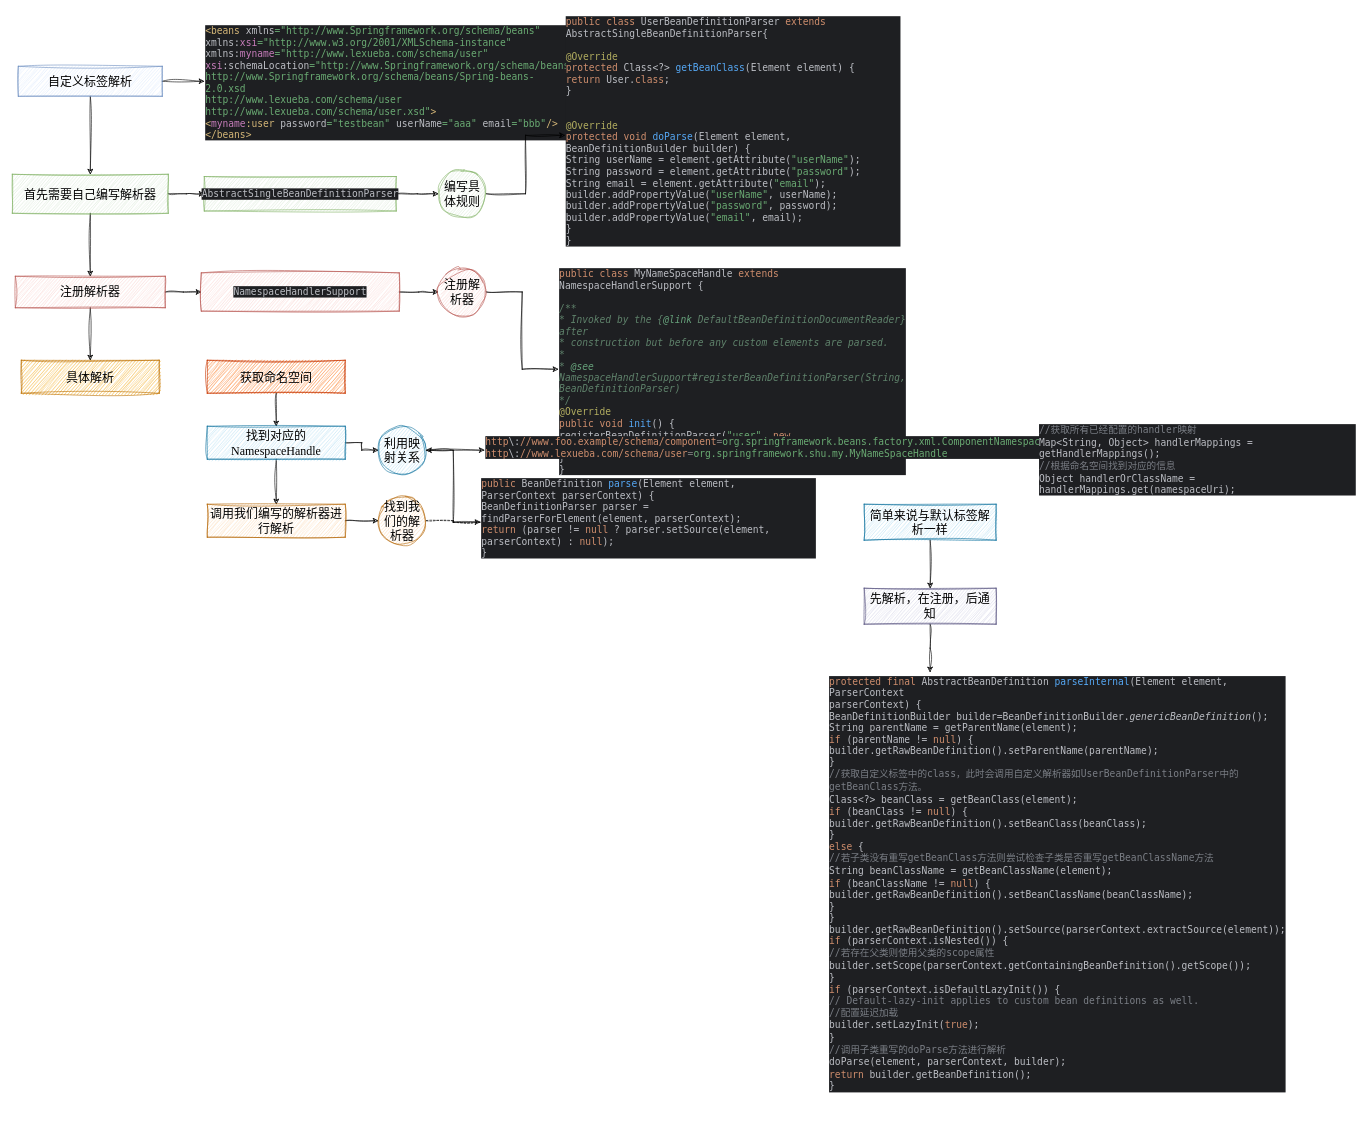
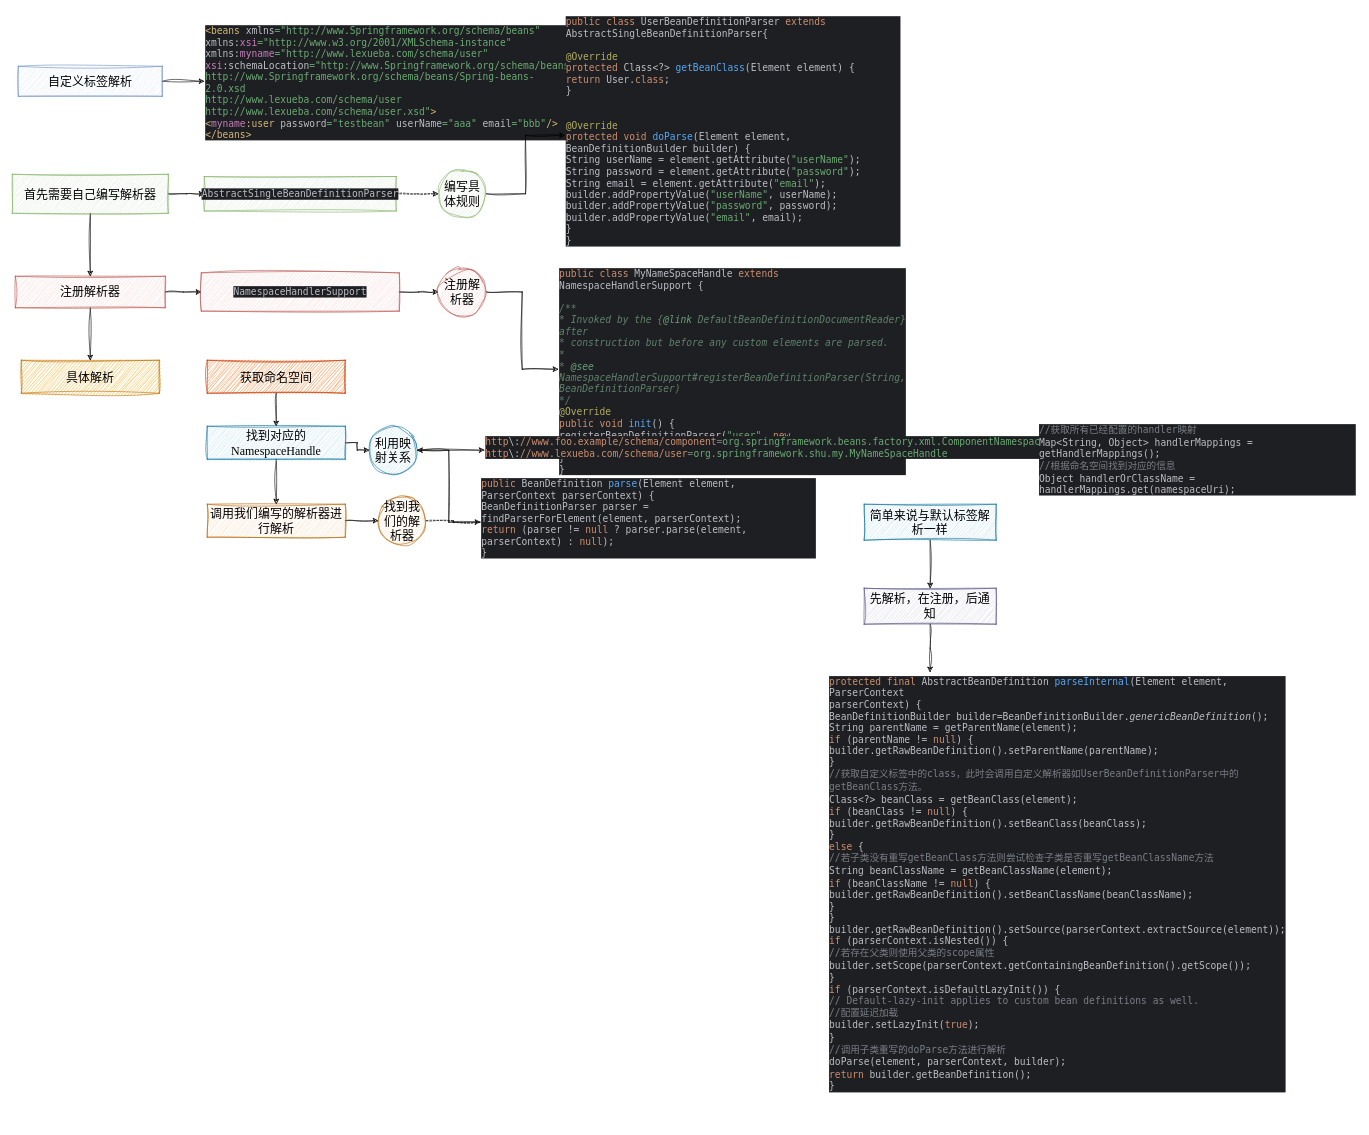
edge "自定义标签解析" -> "首先需要自己编写解析器": removed
edge "AbstractSingleBeanDefinitionParser" -> "编写具体规则": style solid -> dashed
node "利用映射关系": moved (402, 450) -> (393, 450)
node "public BeanDefinition parse(Element element, ParserContext parserContext) { BeanDefinitionParser parser = findParserForElement(element, parserContext); return (parser != null ? parser.setSource(element, parserContext) : null); }": label "public BeanDefinition parse(Element element, ParserContext parserContext) { BeanDefinitionParser parser = findParserForElement(element, parserContext); return (parser != null ? parser.setSource(element, parserContext) : null); }" -> "public BeanDefinition parse(Element element, ParserContext parserContext) { BeanDefinitionParser parser = findParserForElement(element, parserContext); return (parser != null ? parser.parse(element, parserContext) : null); }"
